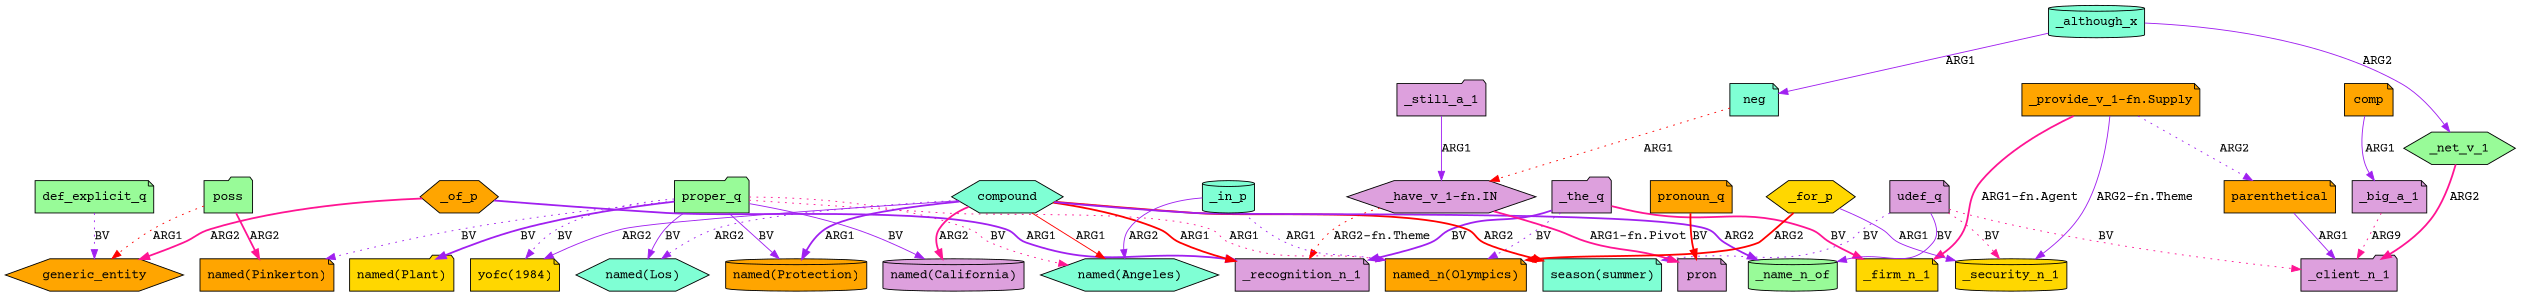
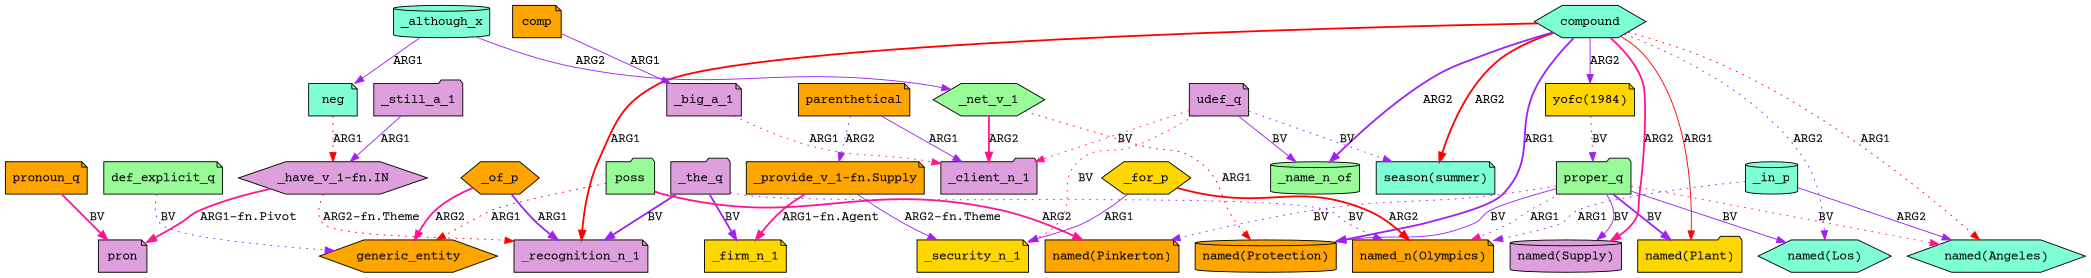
edge "compound" -> "named(Plant)": added, label "ARG1"
edge "_provide_v_1-fn.Supply" -> "parenthetical": reversed
edge "_net_v_1" -> "named(Protection)": added, label "ARG1"
edge "_the_q" -> "_firm_n_1": color deeppink -> purple
edge "proper_q" -> "yofc(1984)": reversed
edge "compound" -> "named(Angeles)": style solid -> dotted
edge "pronoun_q" -> "pron": color red -> deeppink
edge "_big_a_1" -> "_client_n_1": label "ARG9" -> "ARG1"
node "named(California)": label "named(California)" -> "named(Supply)"
node "_security_n_1": shape cylinder -> note
